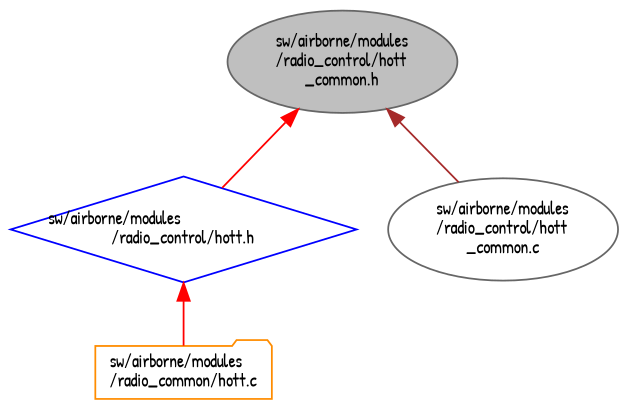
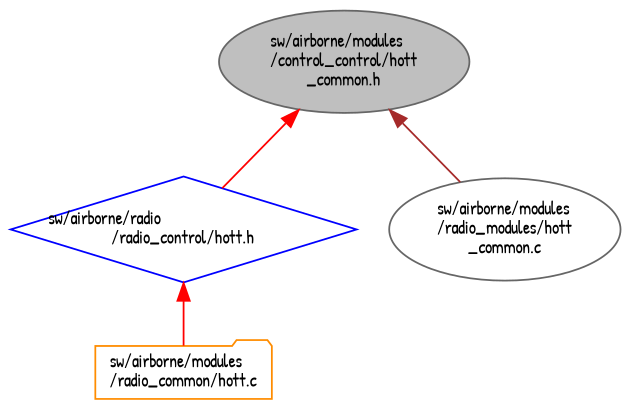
node "sw/airborne/modules /radio_control/hott _common.h": label "sw/airborne/modules /radio_control/hott _common.h" -> "sw/airborne/modules /control_control/hott _common.h"
node "sw/airborne/modules /radio_control/hott.h": label "sw/airborne/modules /radio_control/hott.h" -> "sw/airborne/radio /radio_control/hott.h"
node "sw/airborne/modules /radio_control/hott _common.c": label "sw/airborne/modules /radio_control/hott _common.c" -> "sw/airborne/modules /radio_modules/hott _common.c"
